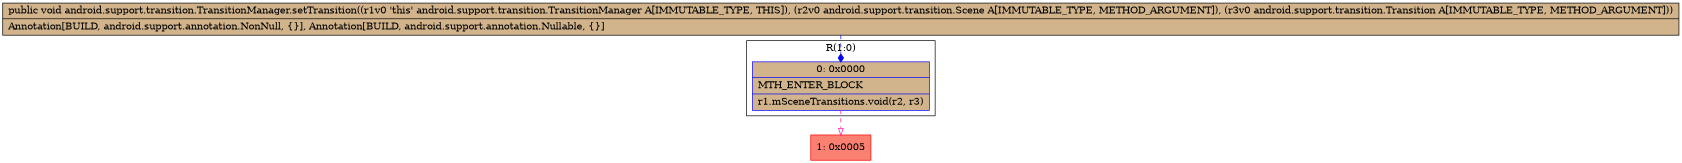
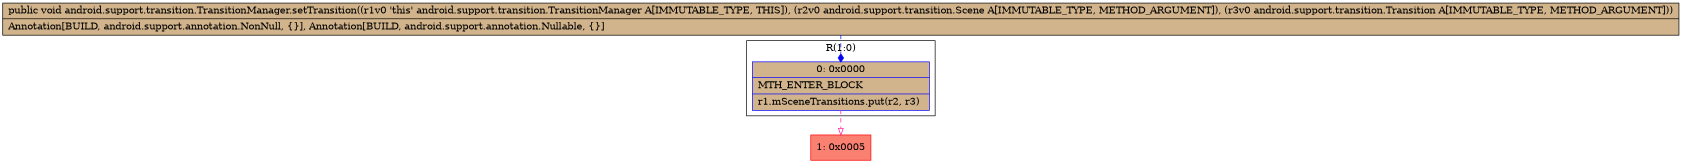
node "0: 0x0000": text "r1.mSceneTransitions.void(r2, r3)" -> "r1.mSceneTransitions.put(r2, r3)"
